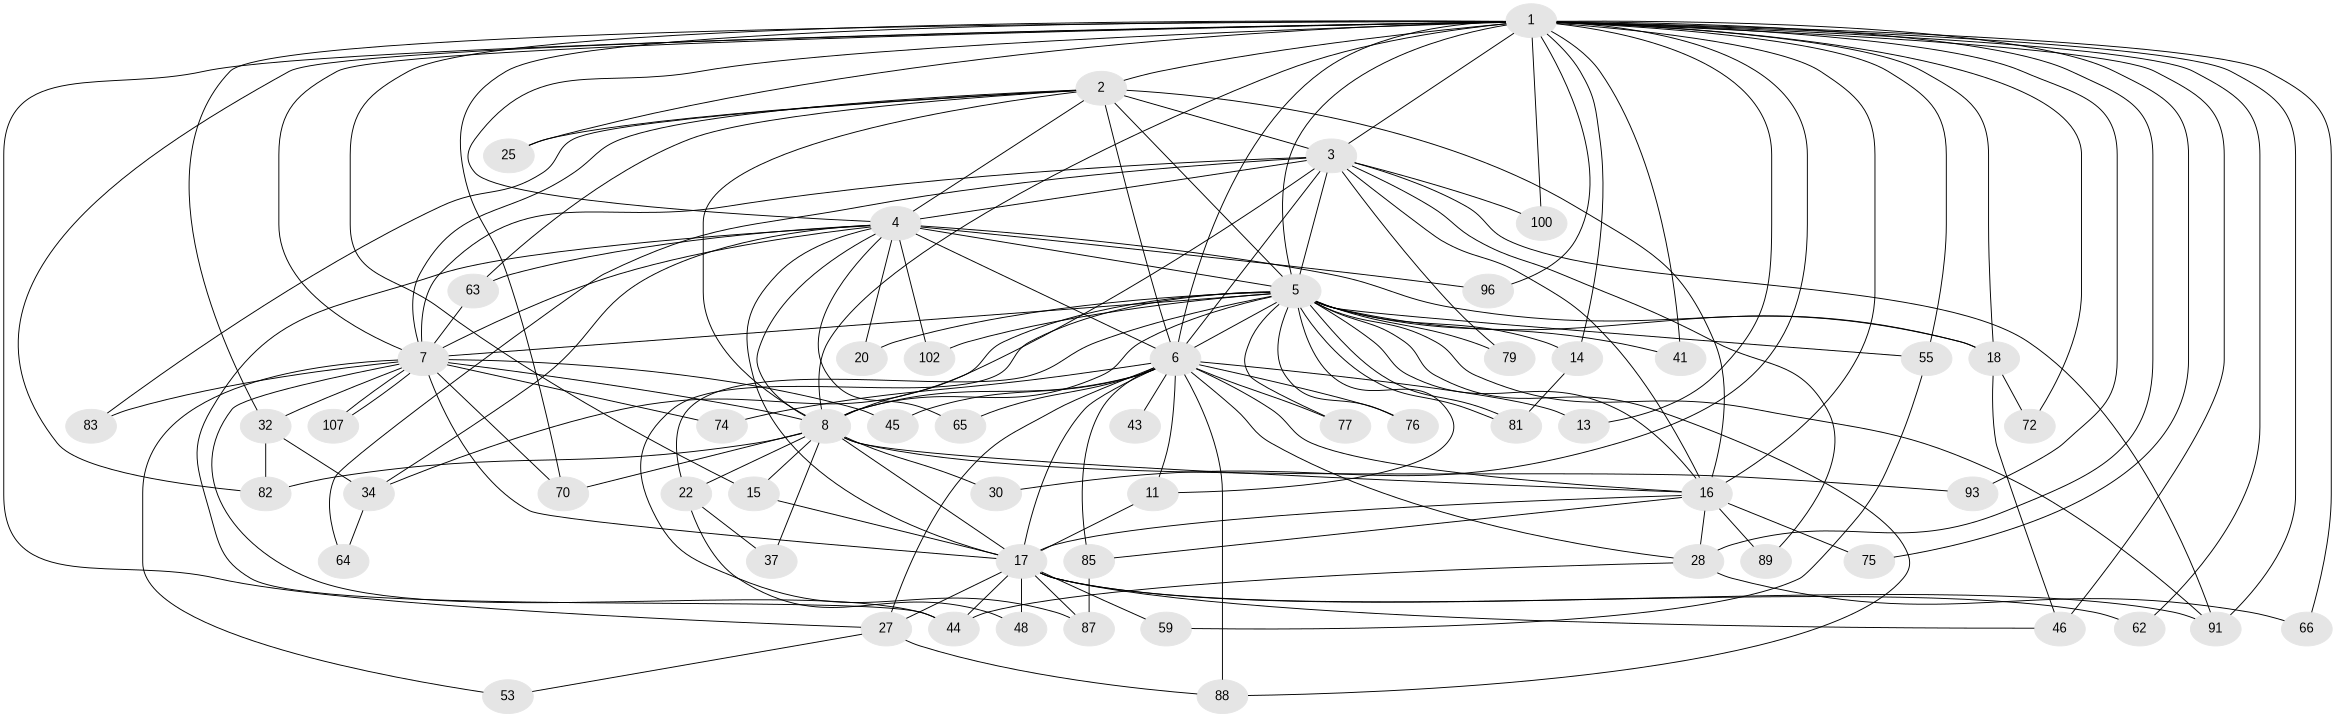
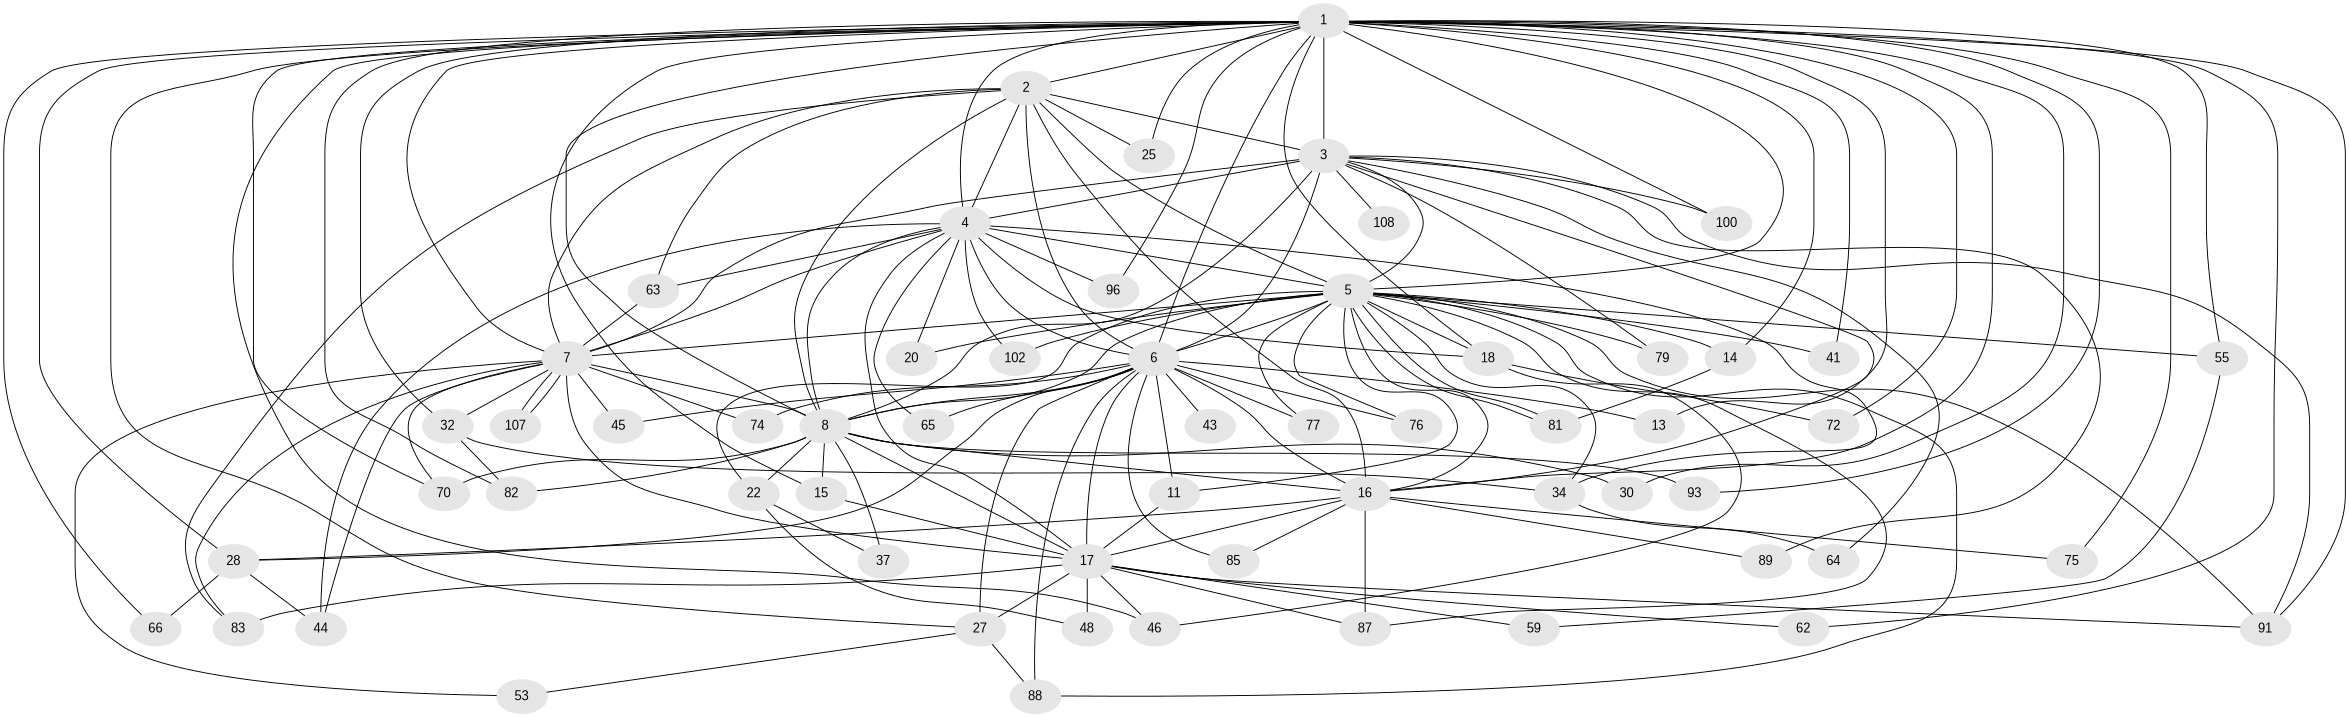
node "108": added
edge "17" -- "44": now "17" -- "83"
edge "85" -- "87": now "16" -- "87"
